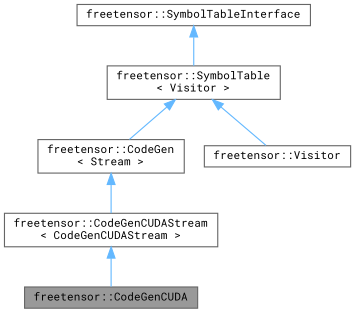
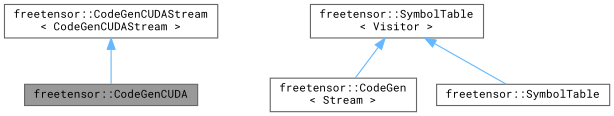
node "freetensor::SymbolTableInterface": removed
node "freetensor::Visitor": label "freetensor::Visitor" -> "freetensor::SymbolTable"
edge "freetensor::CodeGenCUDAStream < CodeGenCUDAStream >" -> "freetensor::CodeGen < Stream >": removed
